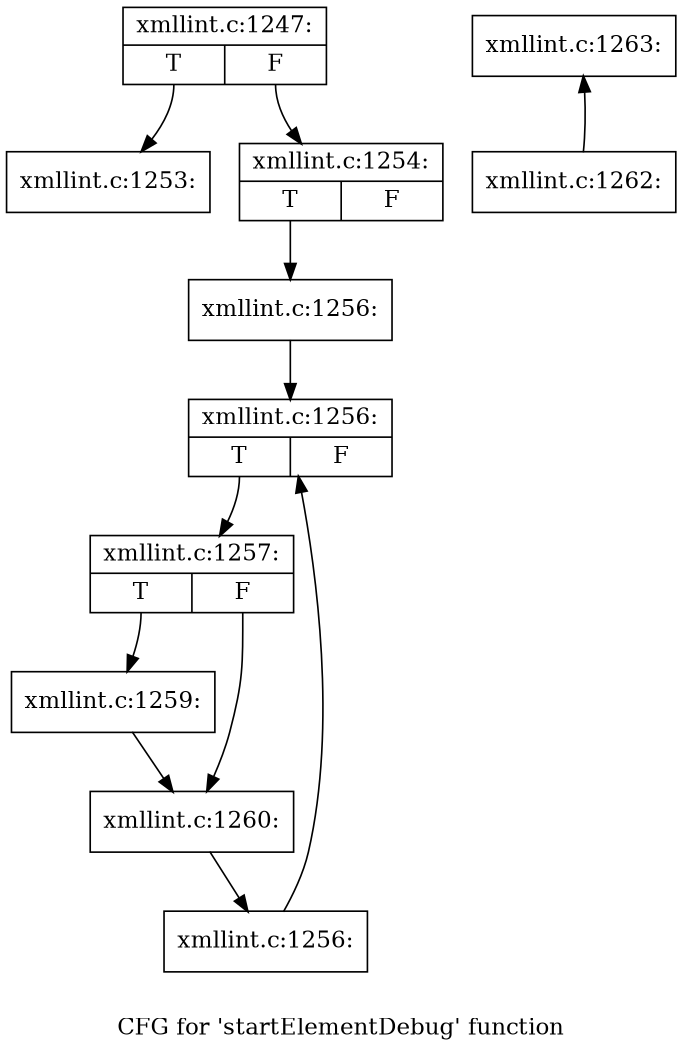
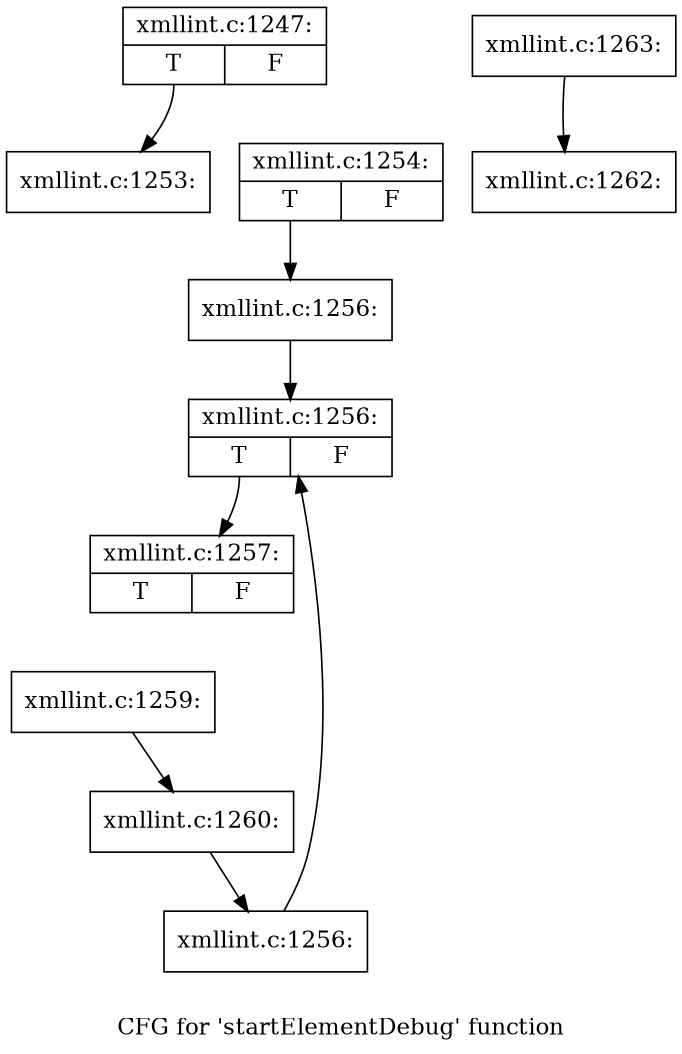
edge "xmllint.c:1247:" -> "xmllint.c:1254:": removed
edge "xmllint.c:1262:" -> "xmllint.c:1263:": reversed
edge "xmllint.c:1257:" -> "xmllint.c:1259:": removed
edge "xmllint.c:1257:" -> "xmllint.c:1260:": removed
